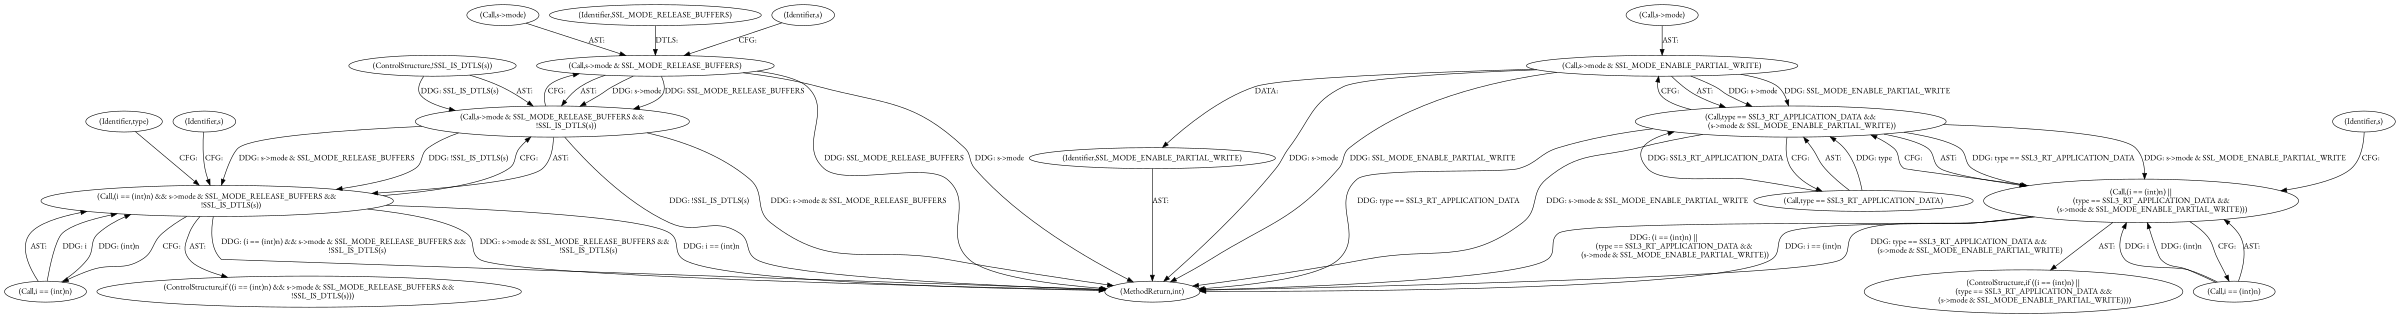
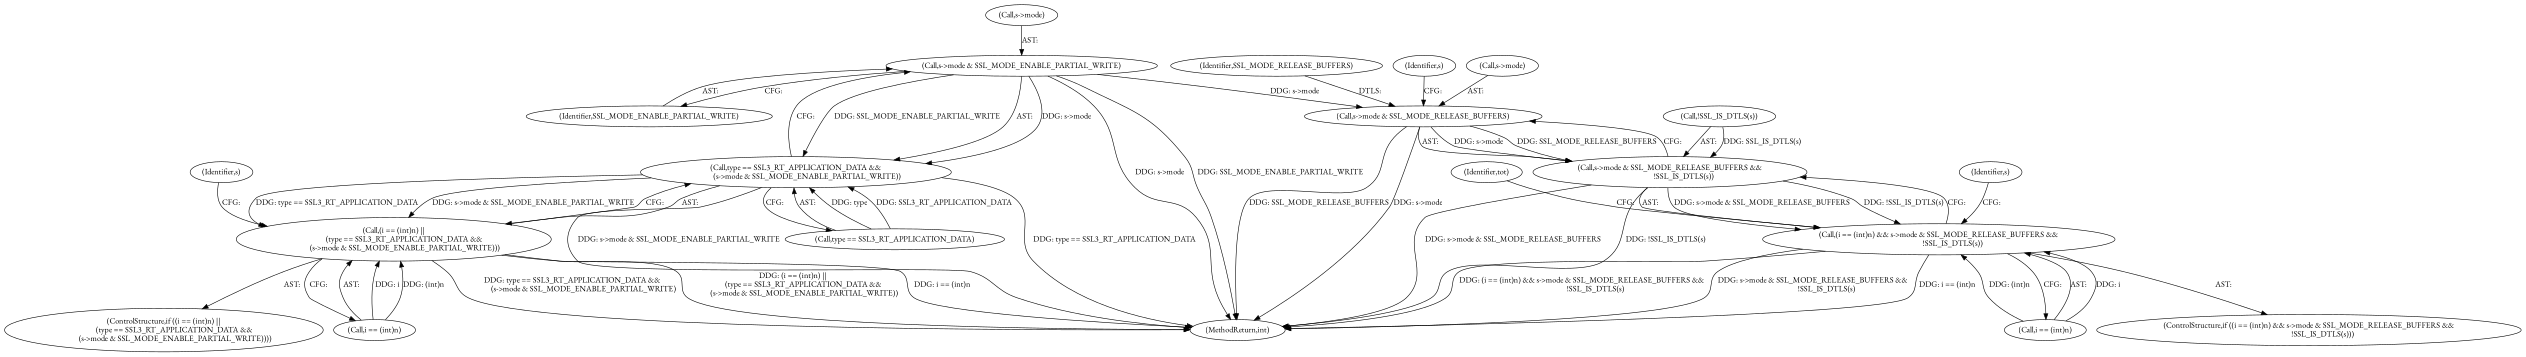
node "(ControlStructure,!SSL_IS_DTLS(s))": label "(ControlStructure,!SSL_IS_DTLS(s))" -> "(Call,!SSL_IS_DTLS(s))"
edge "(Call,s->mode & SSL_MODE_ENABLE_PARTIAL_WRITE)" -> "(Call,s->mode & SSL_MODE_RELEASE_BUFFERS)": added, label "DDG: s->mode"
edge "(Call,s->mode & SSL_MODE_ENABLE_PARTIAL_WRITE)" -> "(Identifier,SSL_MODE_ENABLE_PARTIAL_WRITE)": label "DATA: " -> "CFG: "
node "(Identifier,type)": label "(Identifier,type)" -> "(Identifier,tot)"
edge "(Identifier,SSL_MODE_ENABLE_PARTIAL_WRITE)" -> "(MethodReturn,int)": now "(Identifier,SSL_MODE_ENABLE_PARTIAL_WRITE)" -> "(Call,s->mode & SSL_MODE_ENABLE_PARTIAL_WRITE)"
